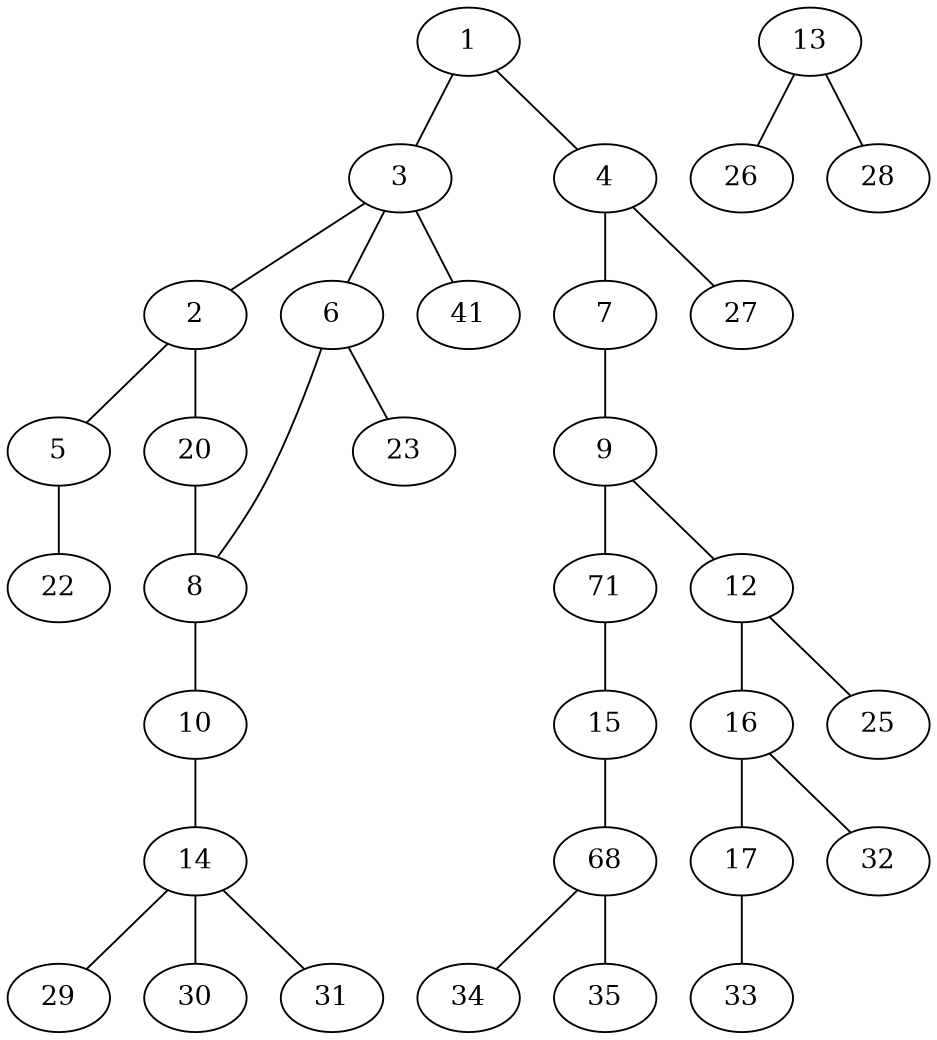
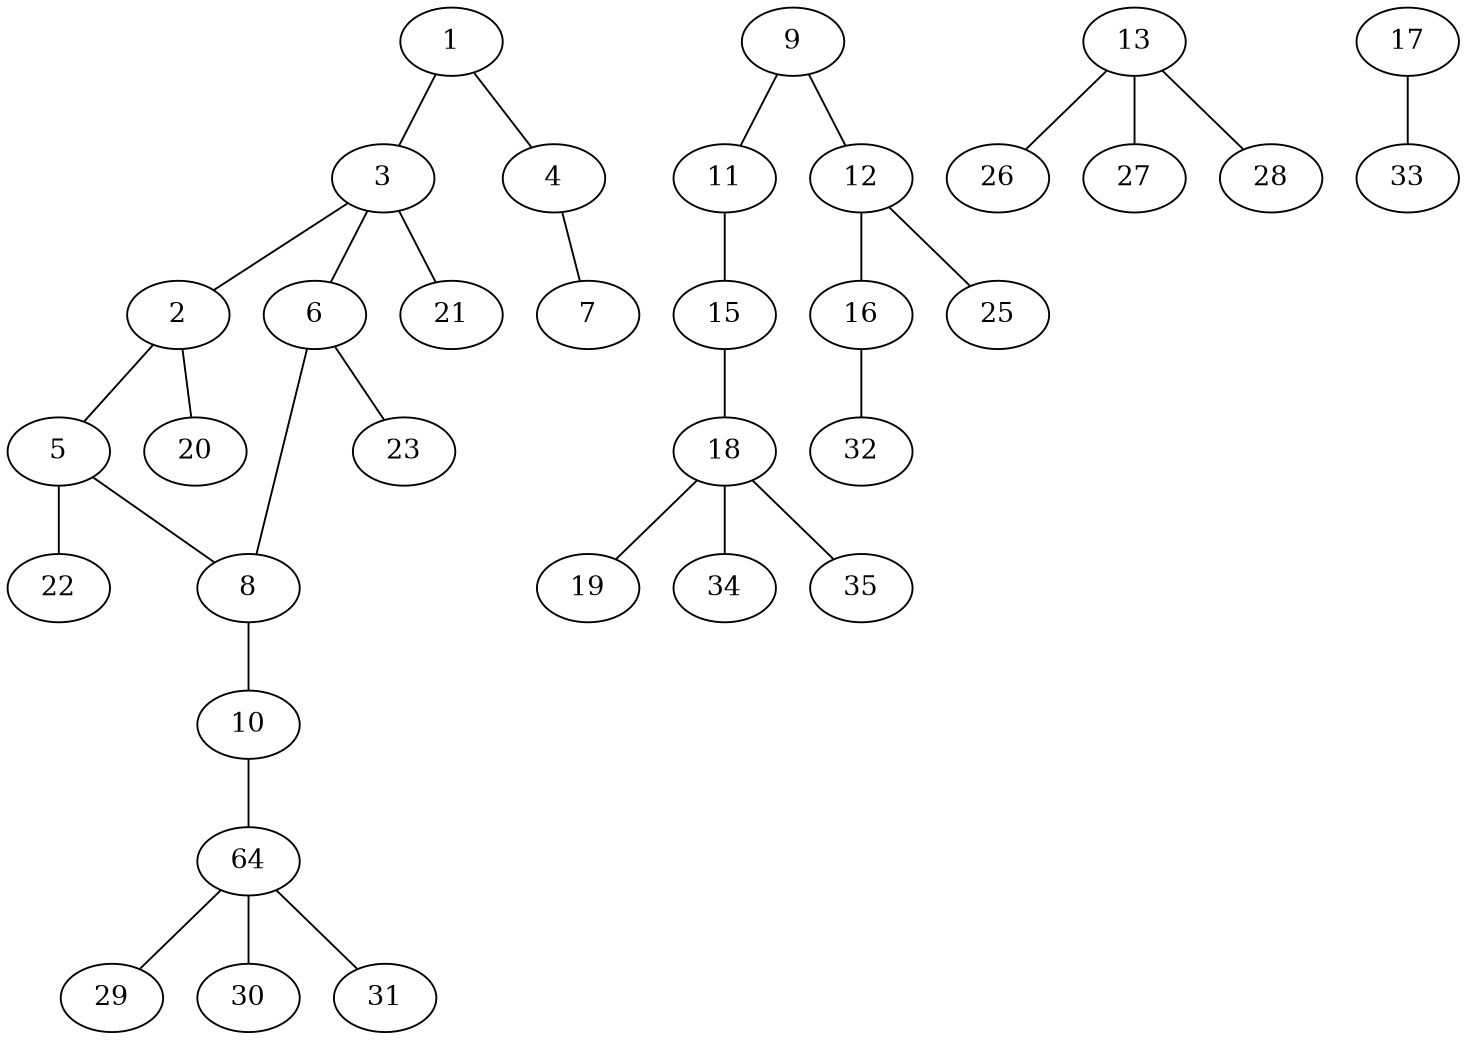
edge "4" -- "27": now "13" -- "27"
node "41": label "41" -> "21"
edge "7" -- "9": removed
edge "20" -- "8": now "5" -- "8"
node "19": added
node "71": label "71" -> "11"
edge "16" -- "17": removed
node "14": label "14" -> "64"
node "68": label "68" -> "18"
